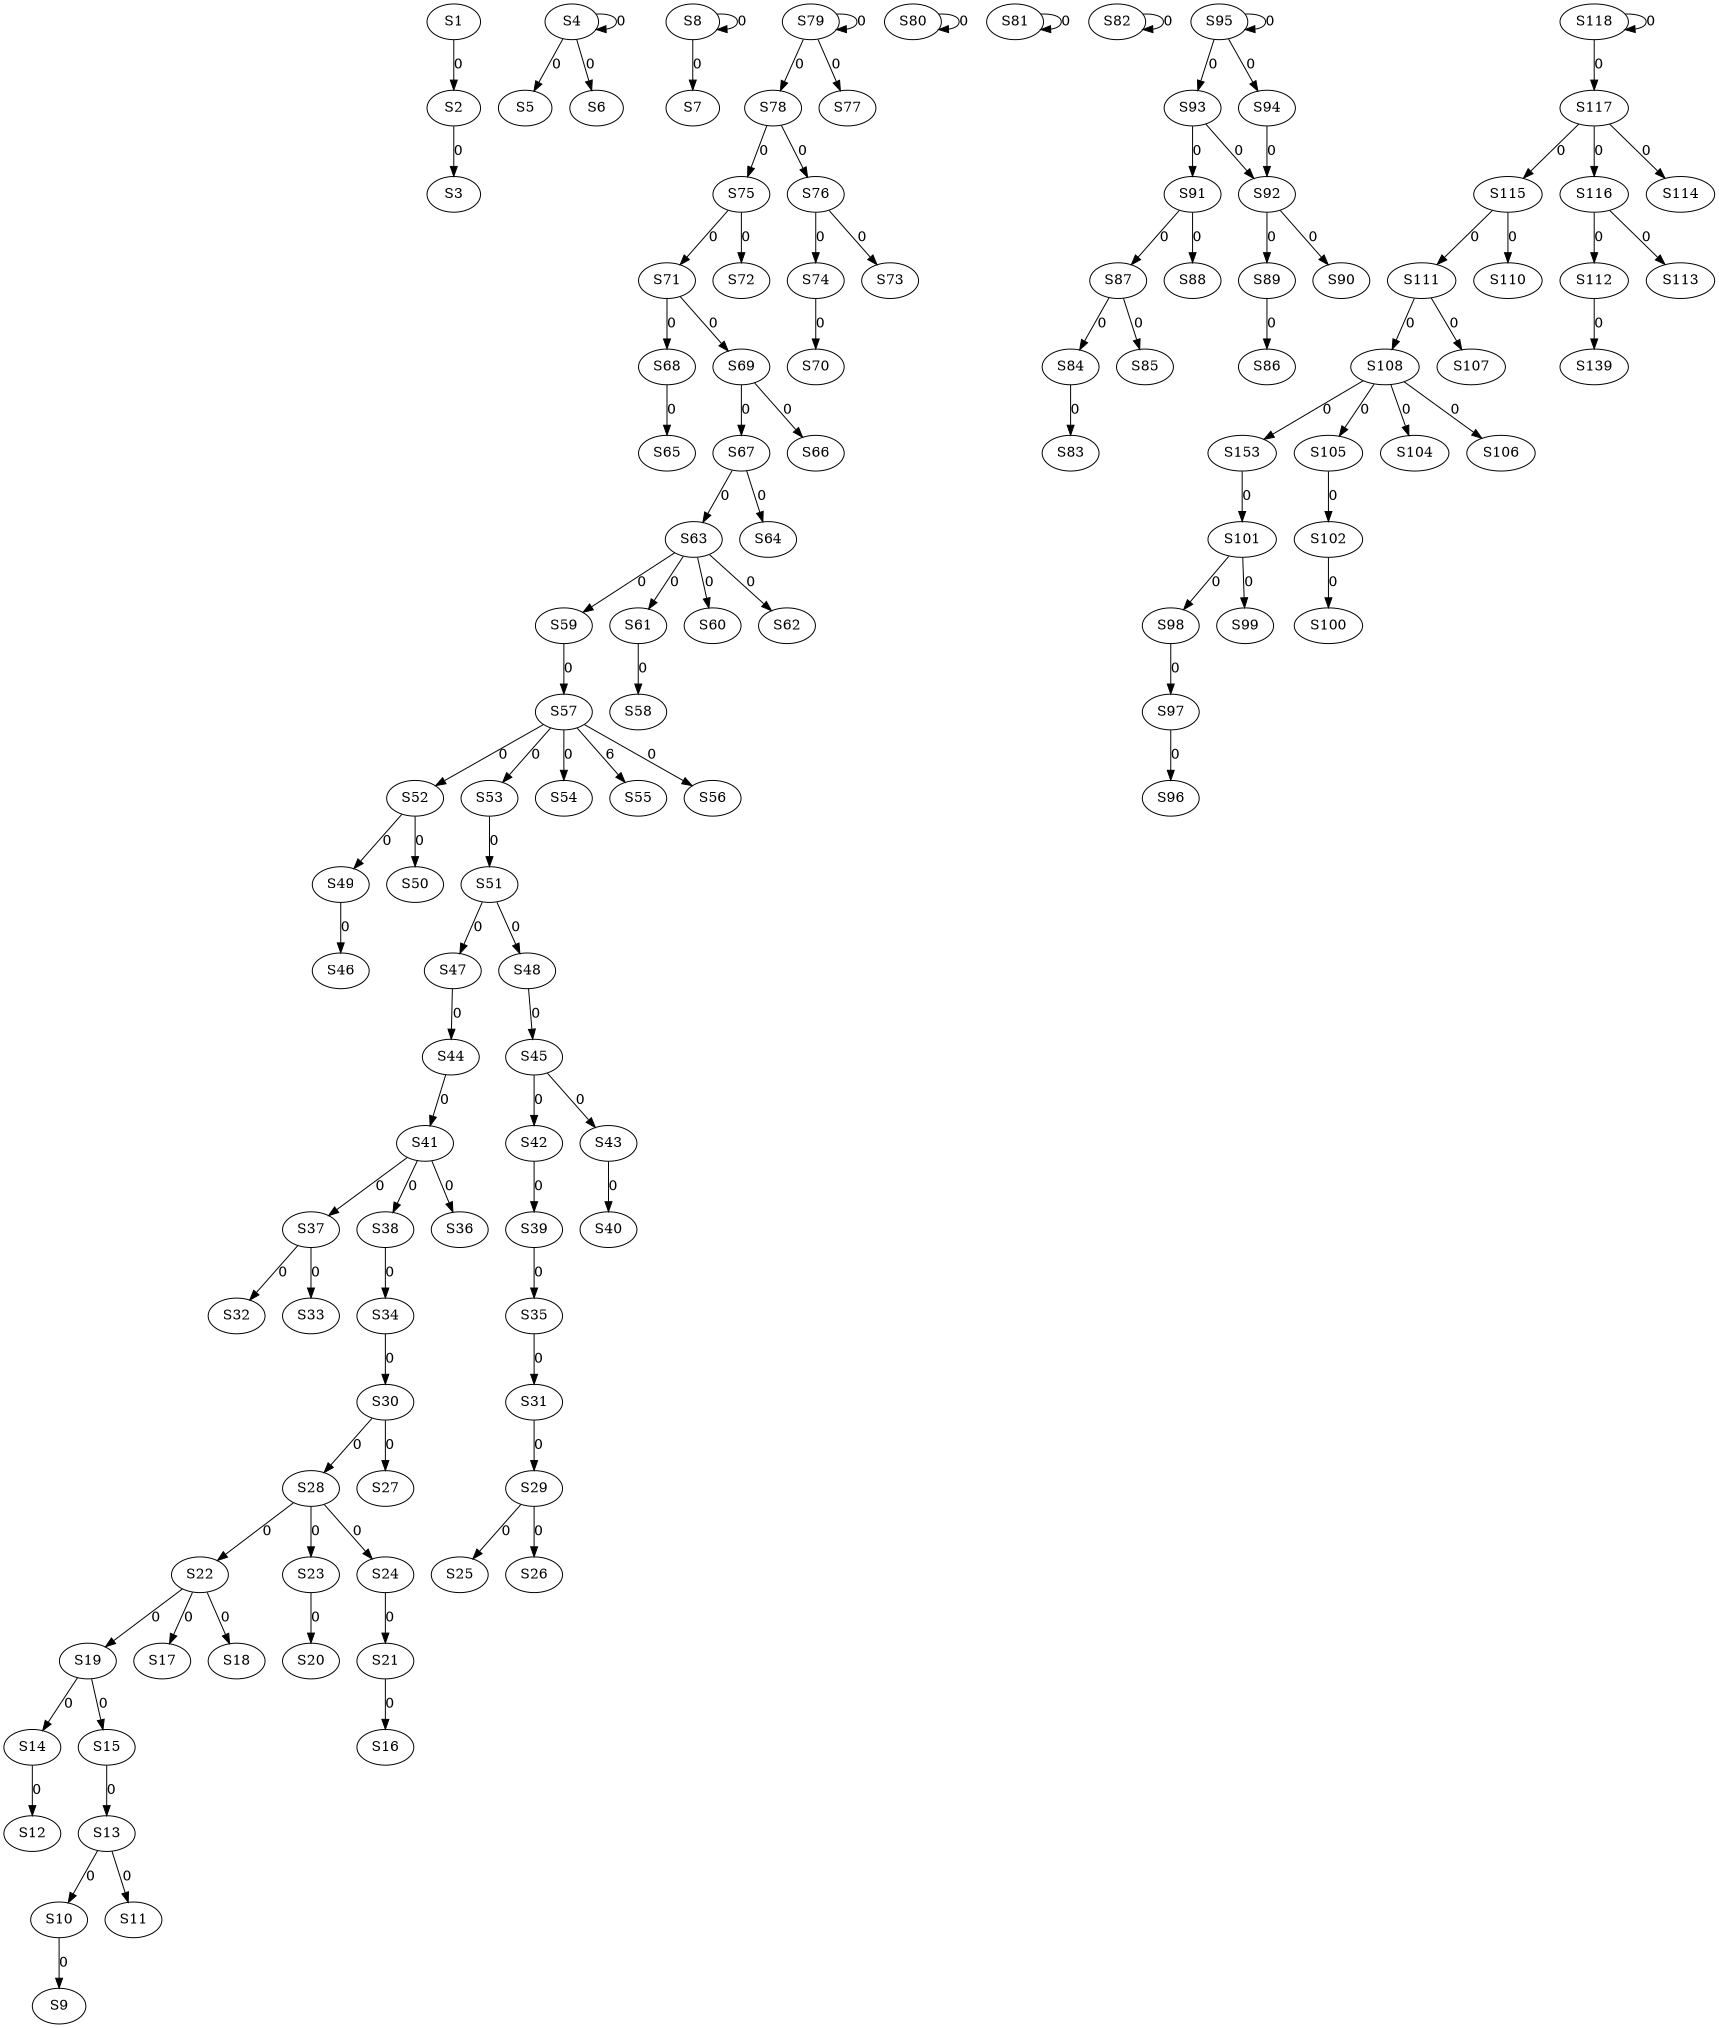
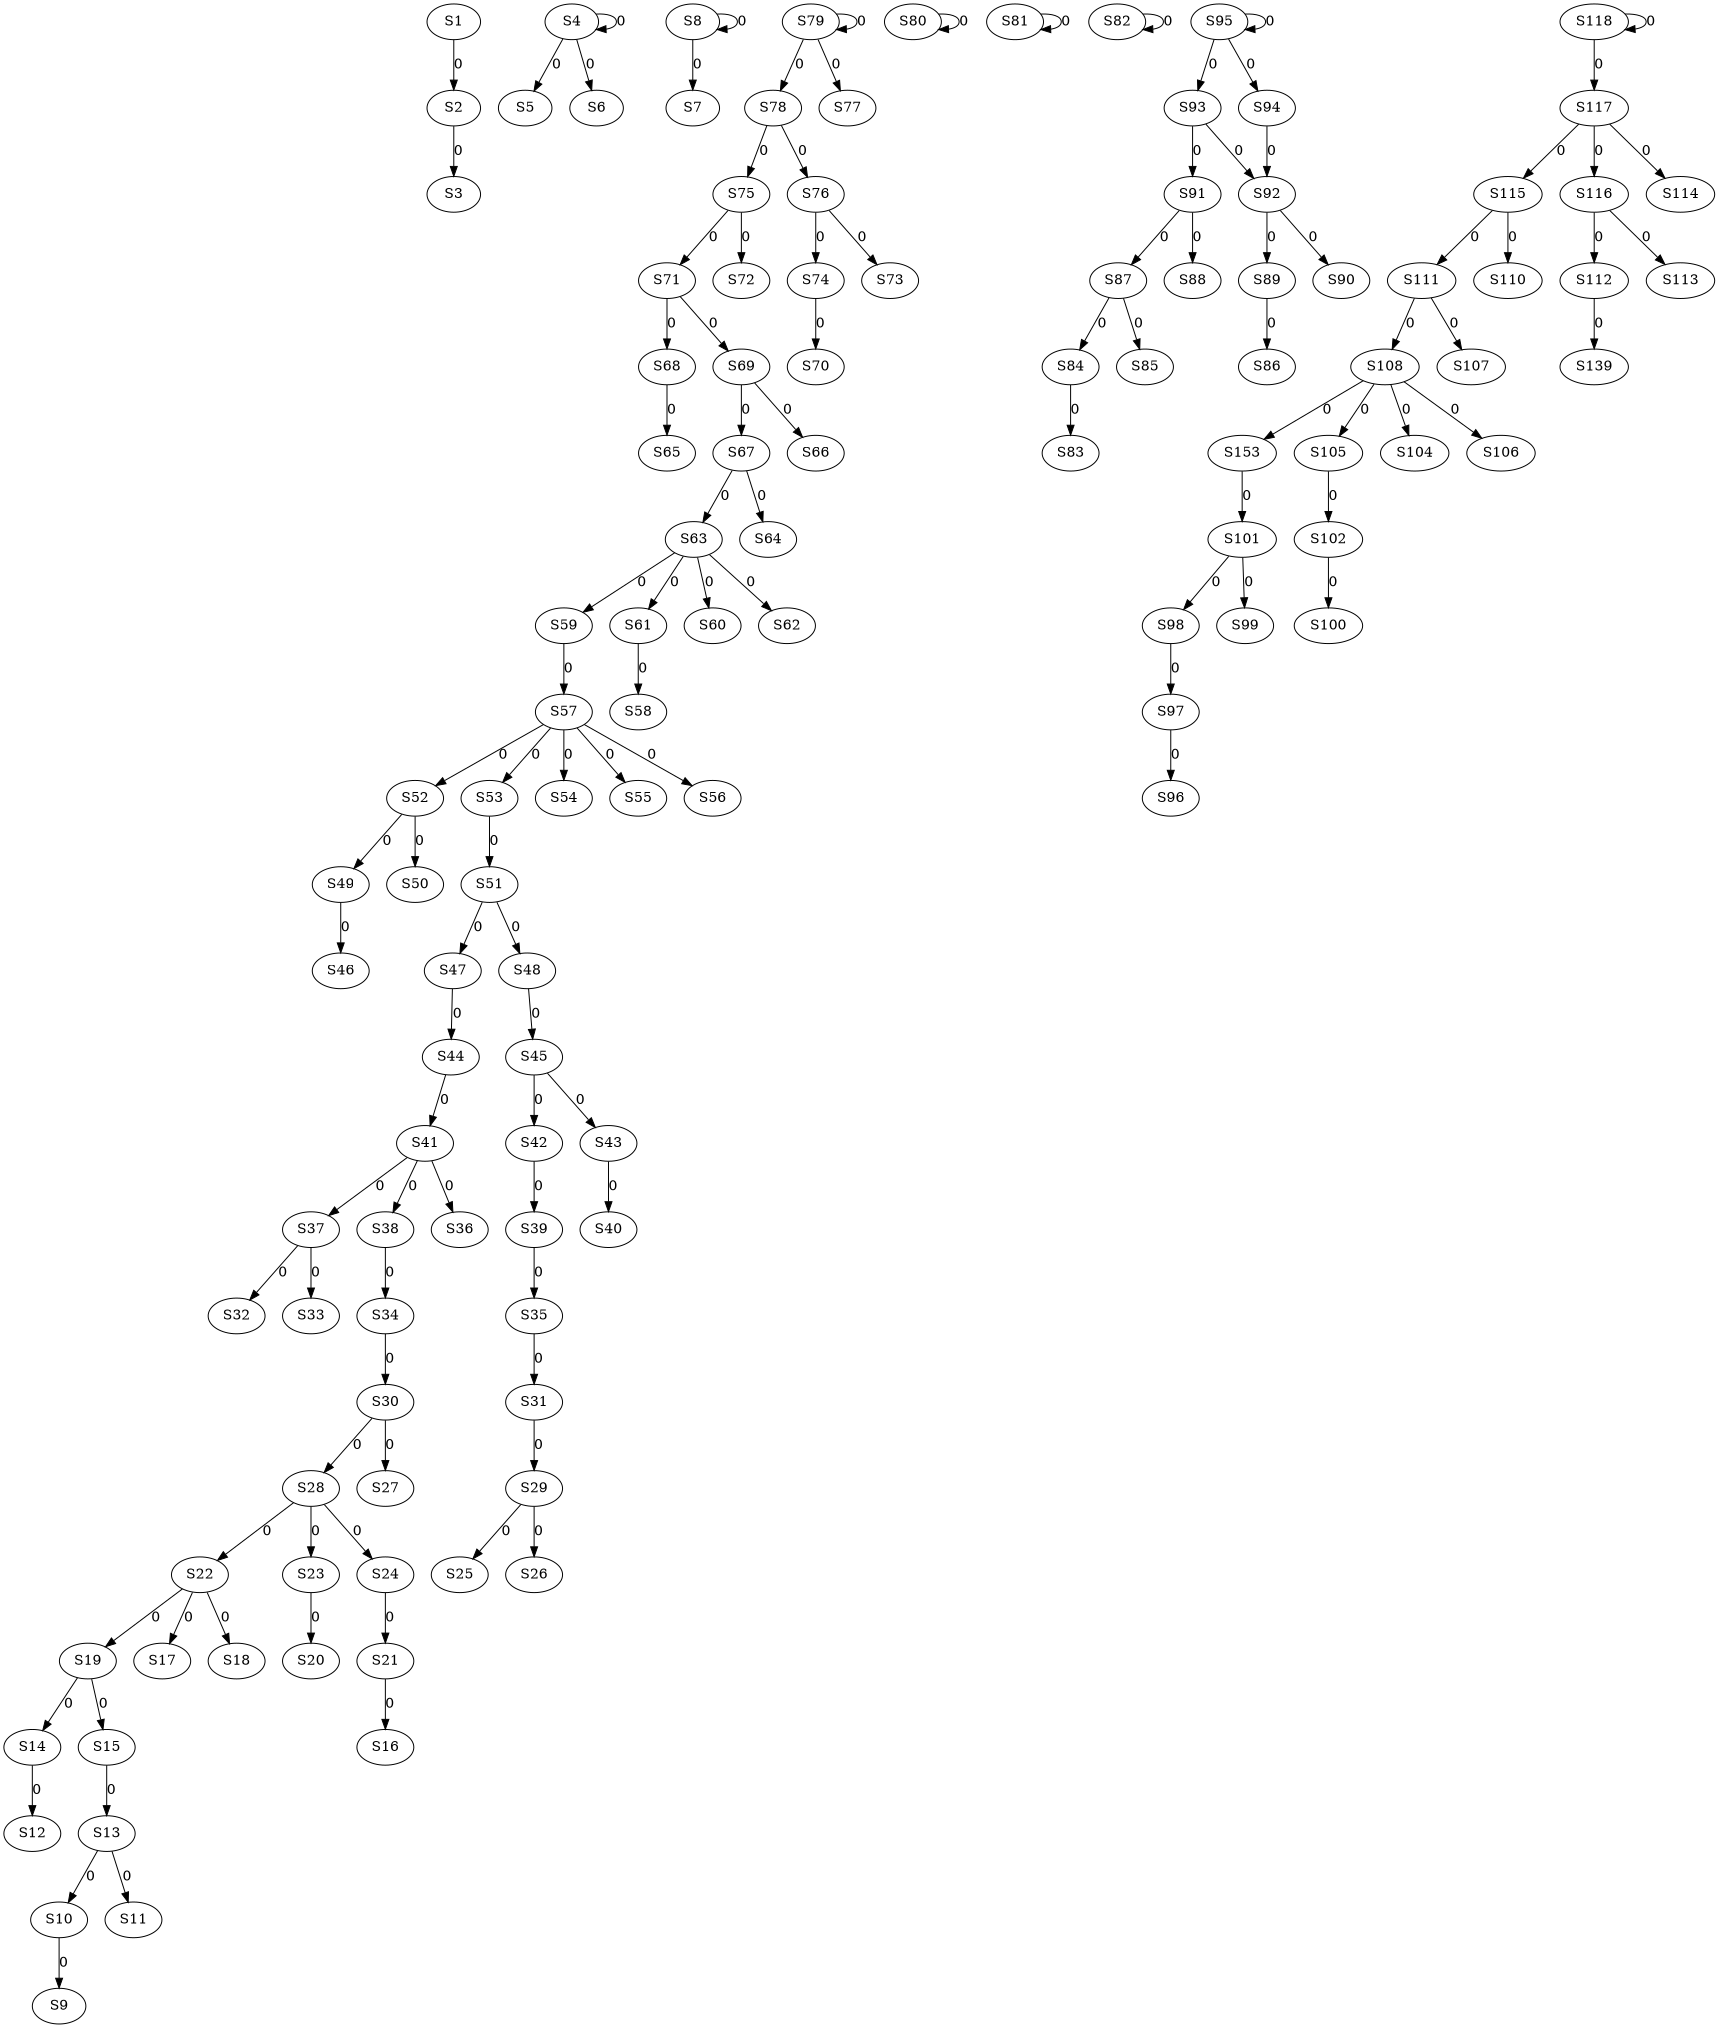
edge "S57" -> "S55": label "6" -> "0"
